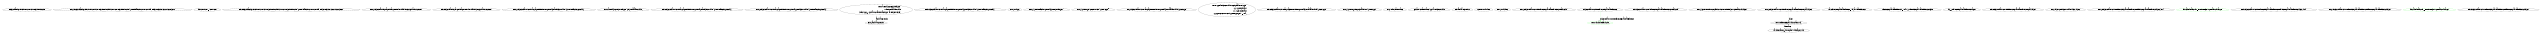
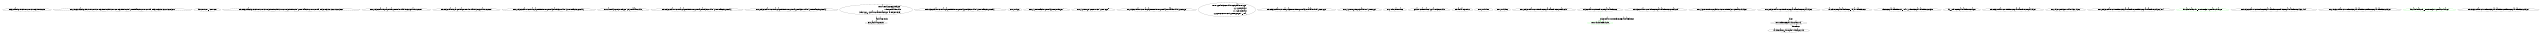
node "IContext Unk.Where": label "IContext Unk.Where" -> "Entry Unk.Where"
edge "return ReferenceEquals(thisInstance, obj);" -> "var thisInstance = this.IsAlive ? this.Target : this": reversed
